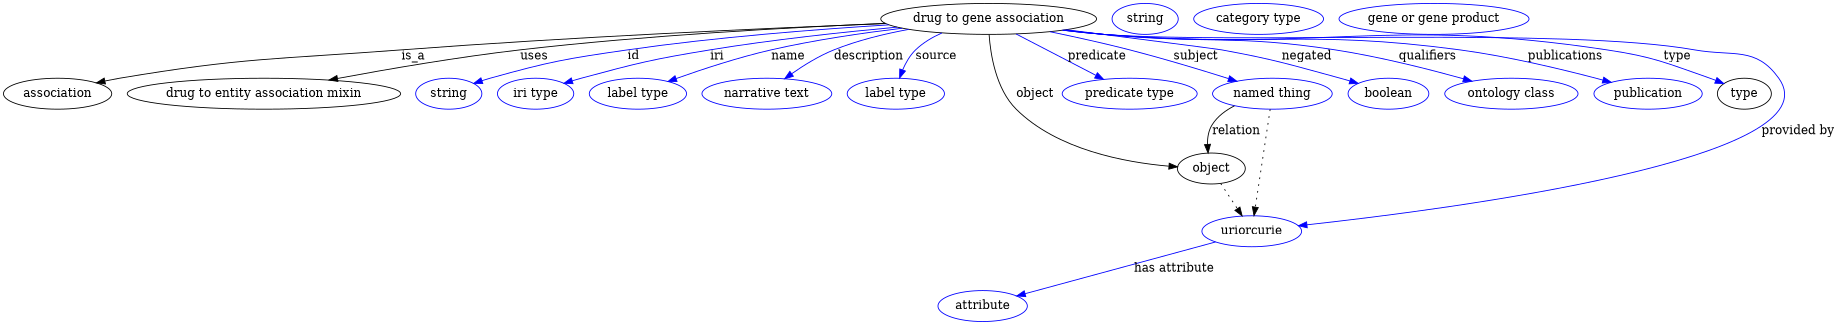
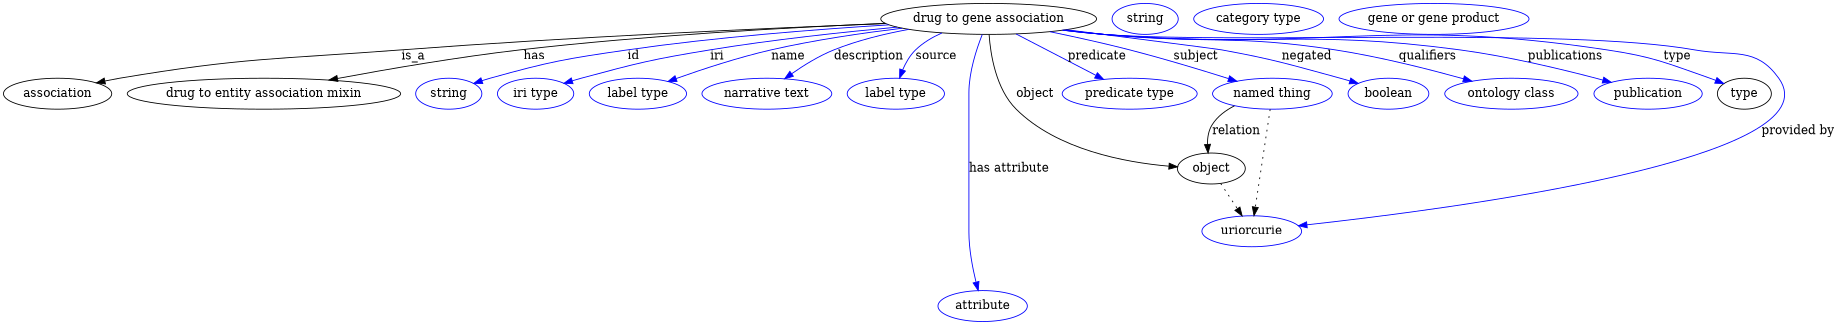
edge "drug to gene association" -> "drug to entity association mixin": label "uses" -> "has"
edge "uriorcurie" -> "attribute": now "drug to gene association" -> "attribute"
